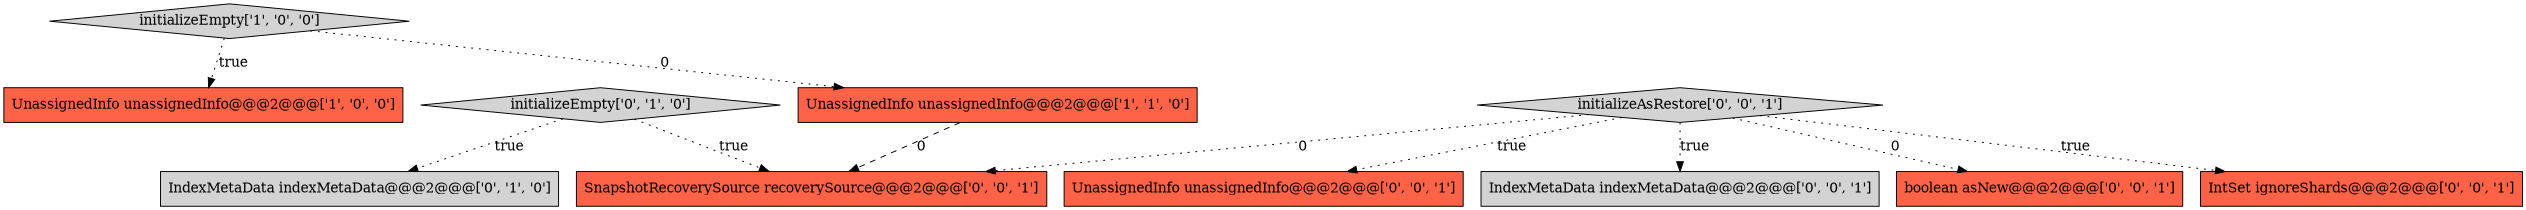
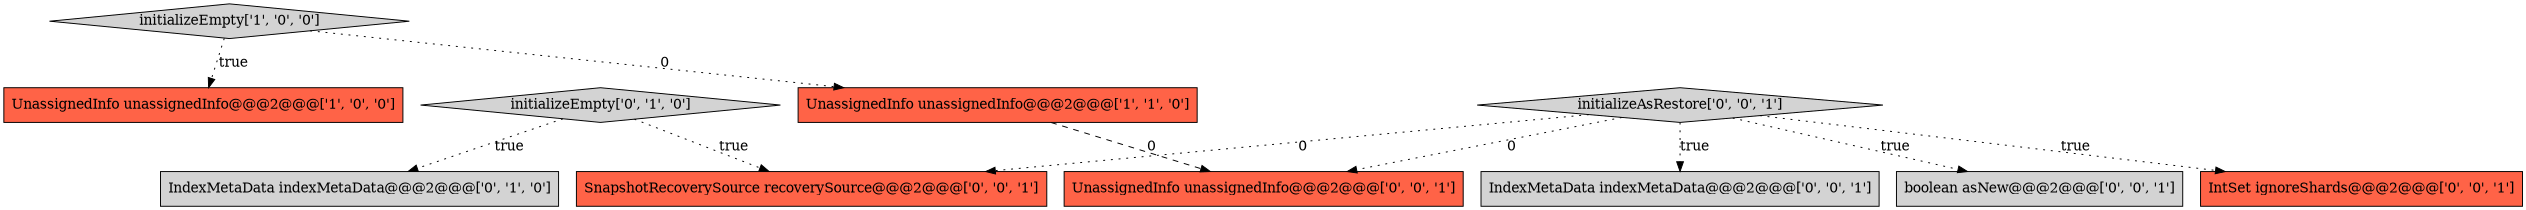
edge "UnassignedInfo unassignedInfo@@@2@@@['1', '1', '0']" -> "SnapshotRecoverySource recoverySource@@@2@@@['0', '0', '1']": now "UnassignedInfo unassignedInfo@@@2@@@['1', '1', '0']" -> "UnassignedInfo unassignedInfo@@@2@@@['0', '0', '1']"
edge "initializeAsRestore['0', '0', '1']" -> "UnassignedInfo unassignedInfo@@@2@@@['0', '0', '1']": label "true" -> "0"
edge "initializeAsRestore['0', '0', '1']" -> "boolean asNew@@@2@@@['0', '0', '1']": label "0" -> "true"
node "boolean asNew@@@2@@@['0', '0', '1']": fillcolor tomato -> lightgray
